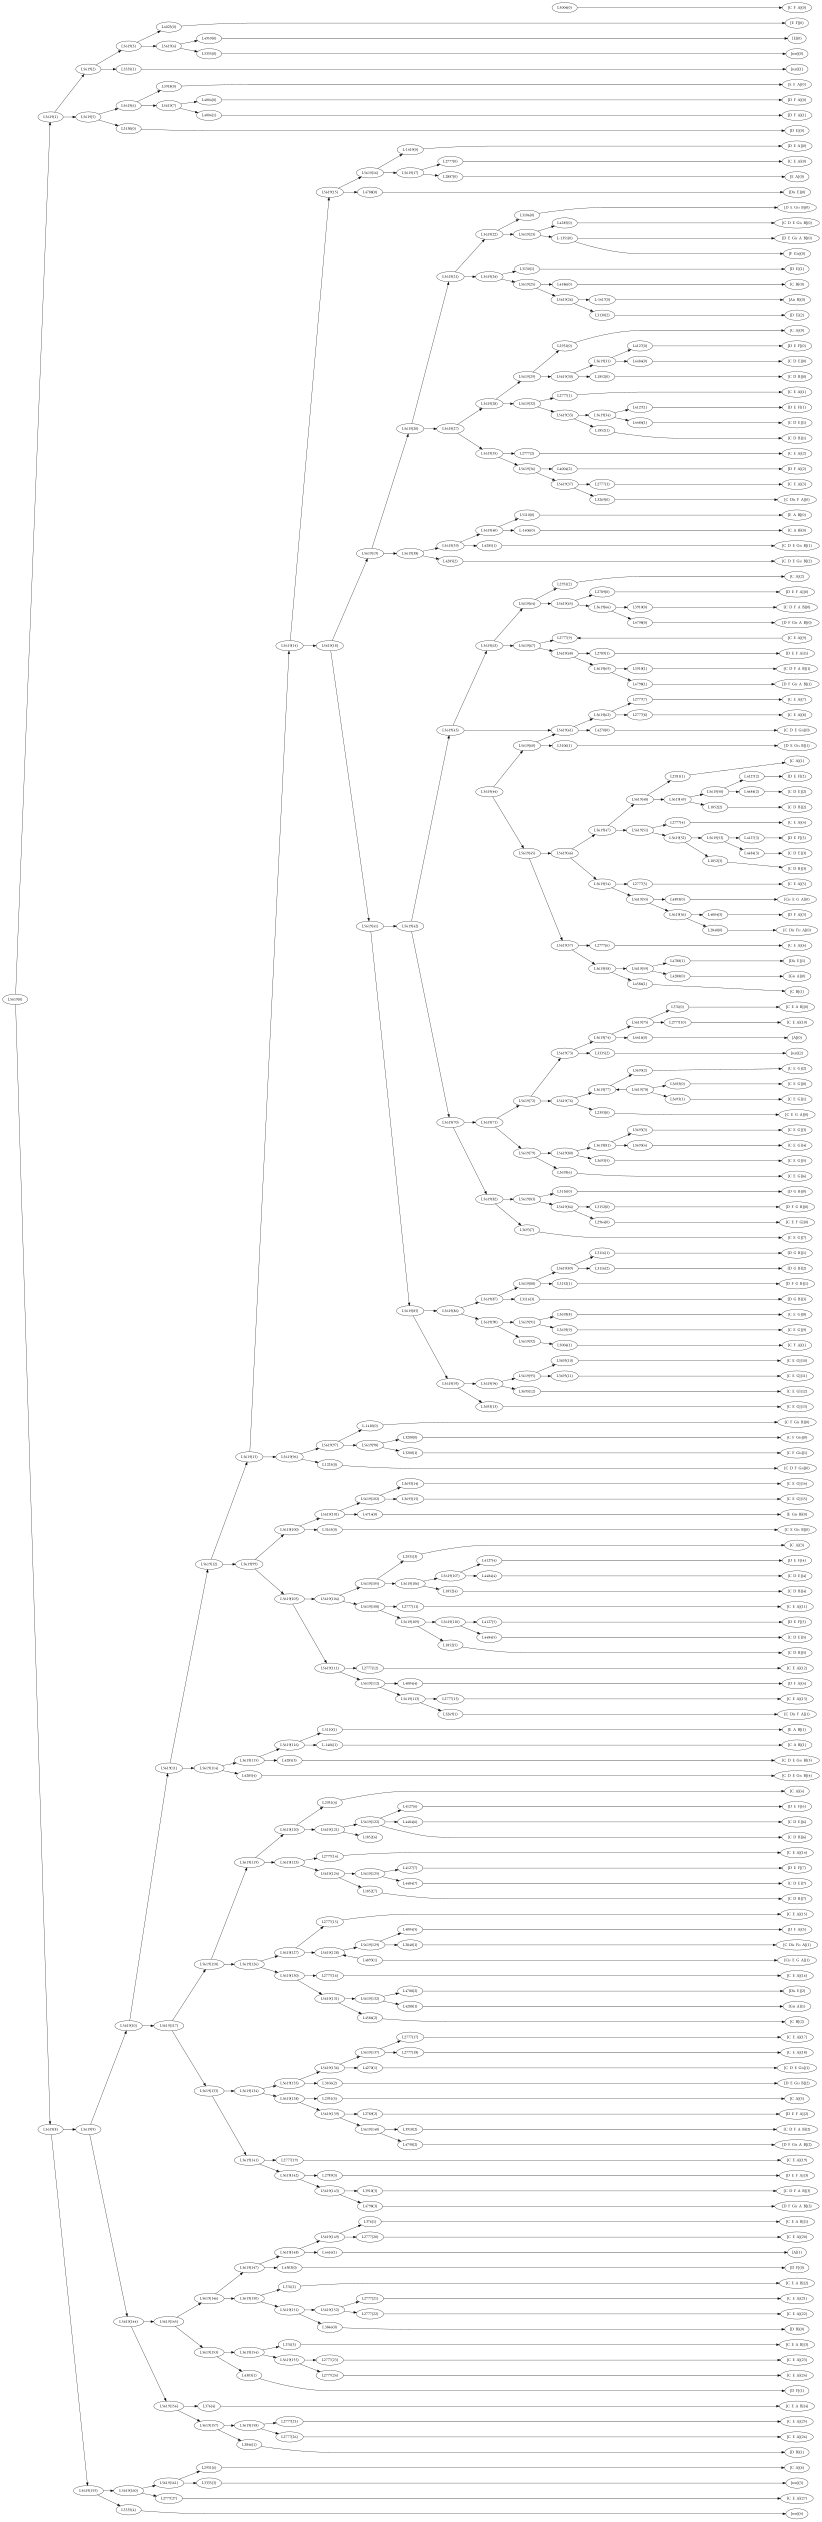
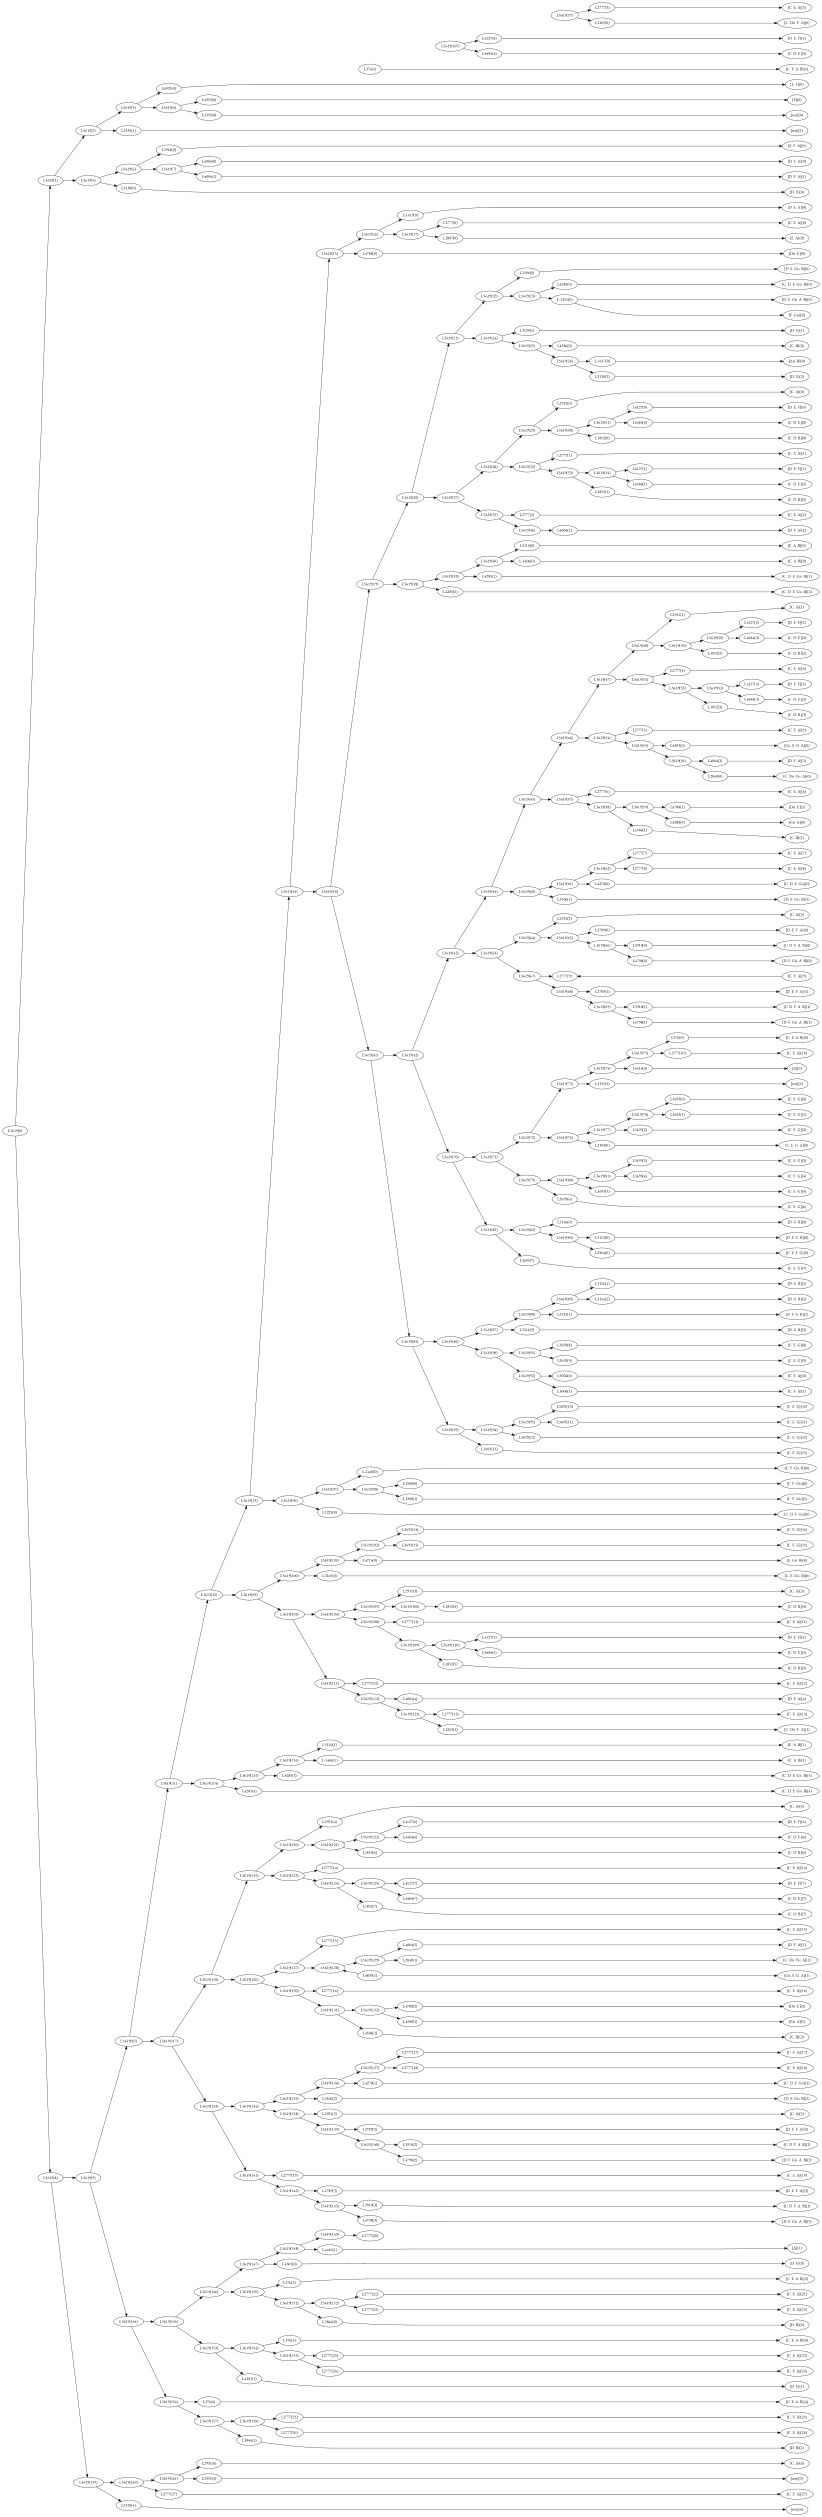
edge "L5619(36)" -> "L5619(37)": removed
edge "L5619(43)" -> "L5619(61)": now "L5619(43)" -> "L5619(44)"
edge "L5619(78)" -> "L5619(77)": reversed
edge "L5619(92)" -> "L5004(0)": added
edge "L5619(106)" -> "L5619(107)": removed
edge "L5619(122)" -> "[C  D  B](6)": now "L1852(6)" -> "[C  D  B](6)"
edge "L5619(149)" -> "L376(1)": removed
node "[C  E  A](20)": removed
